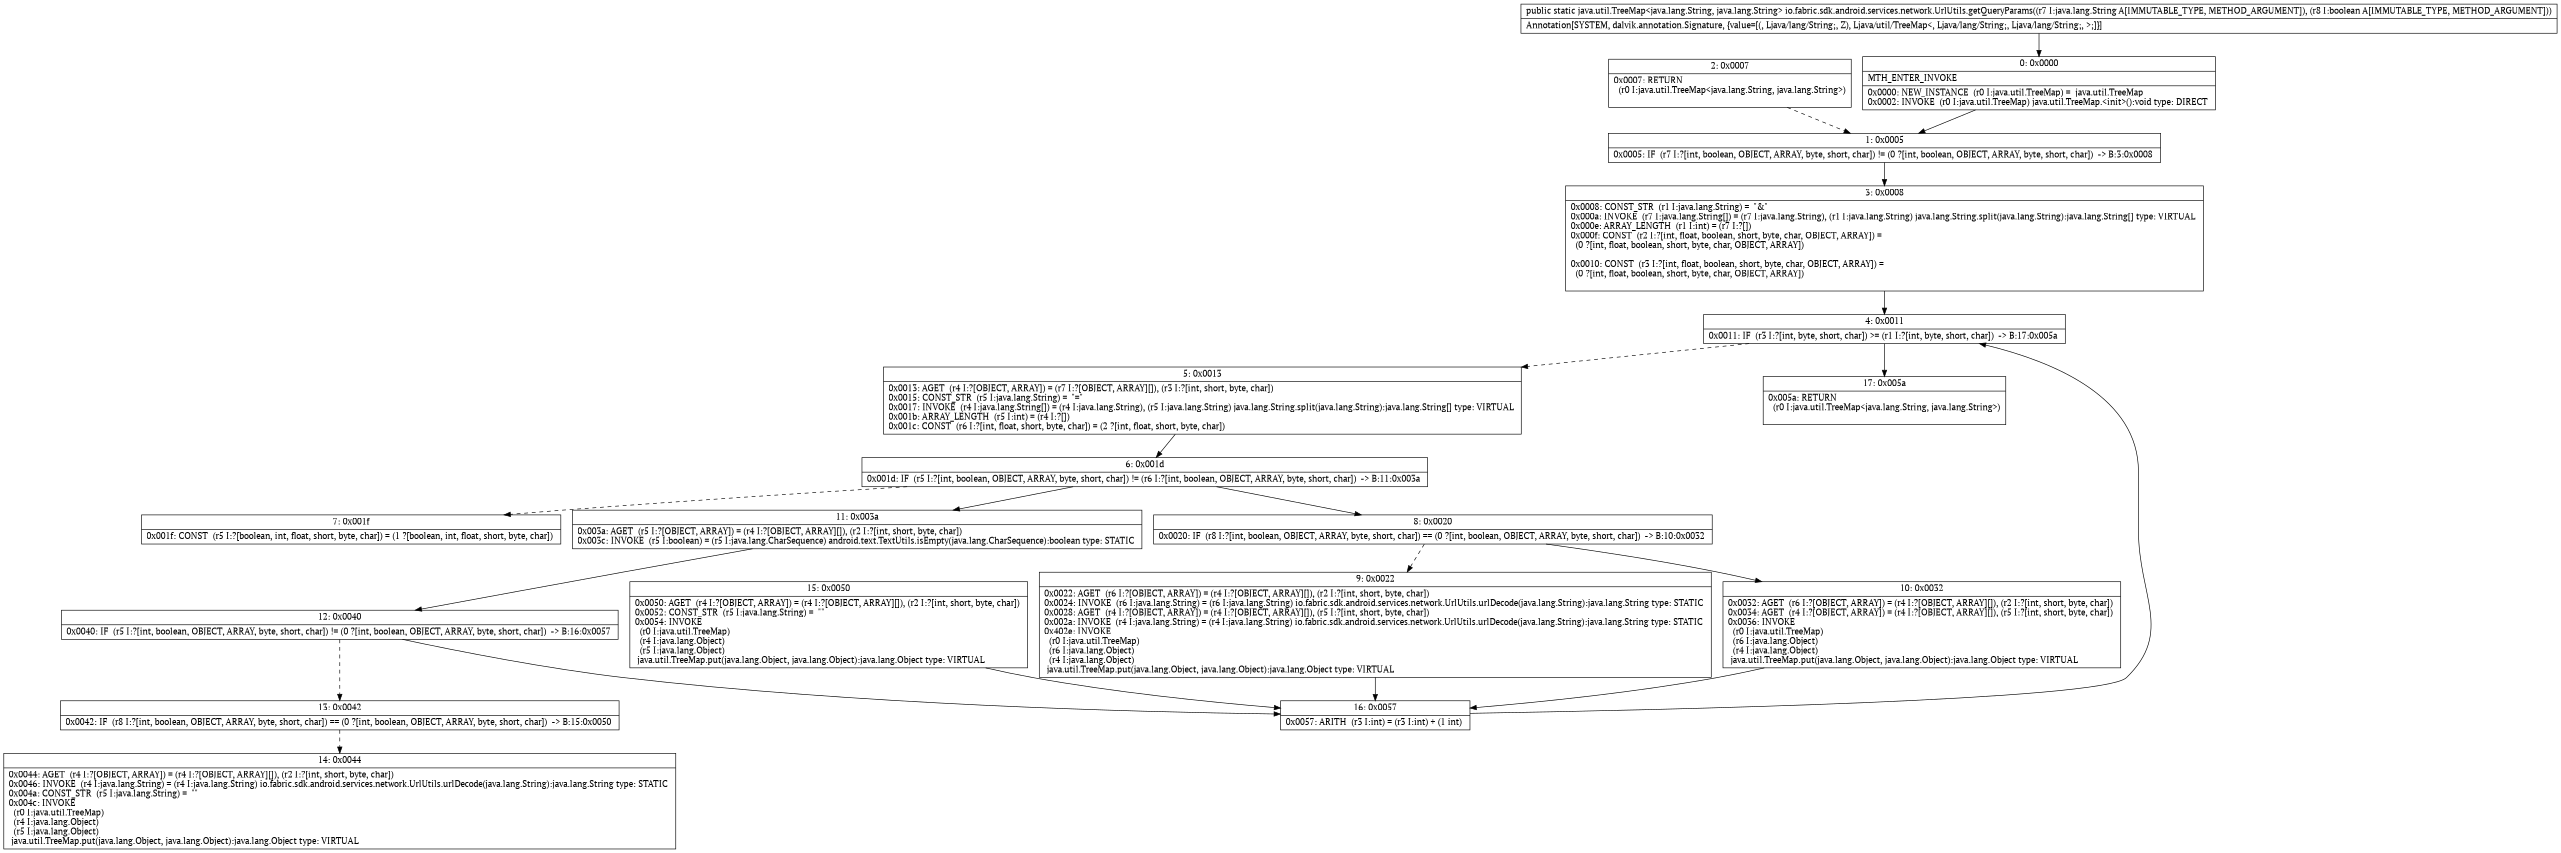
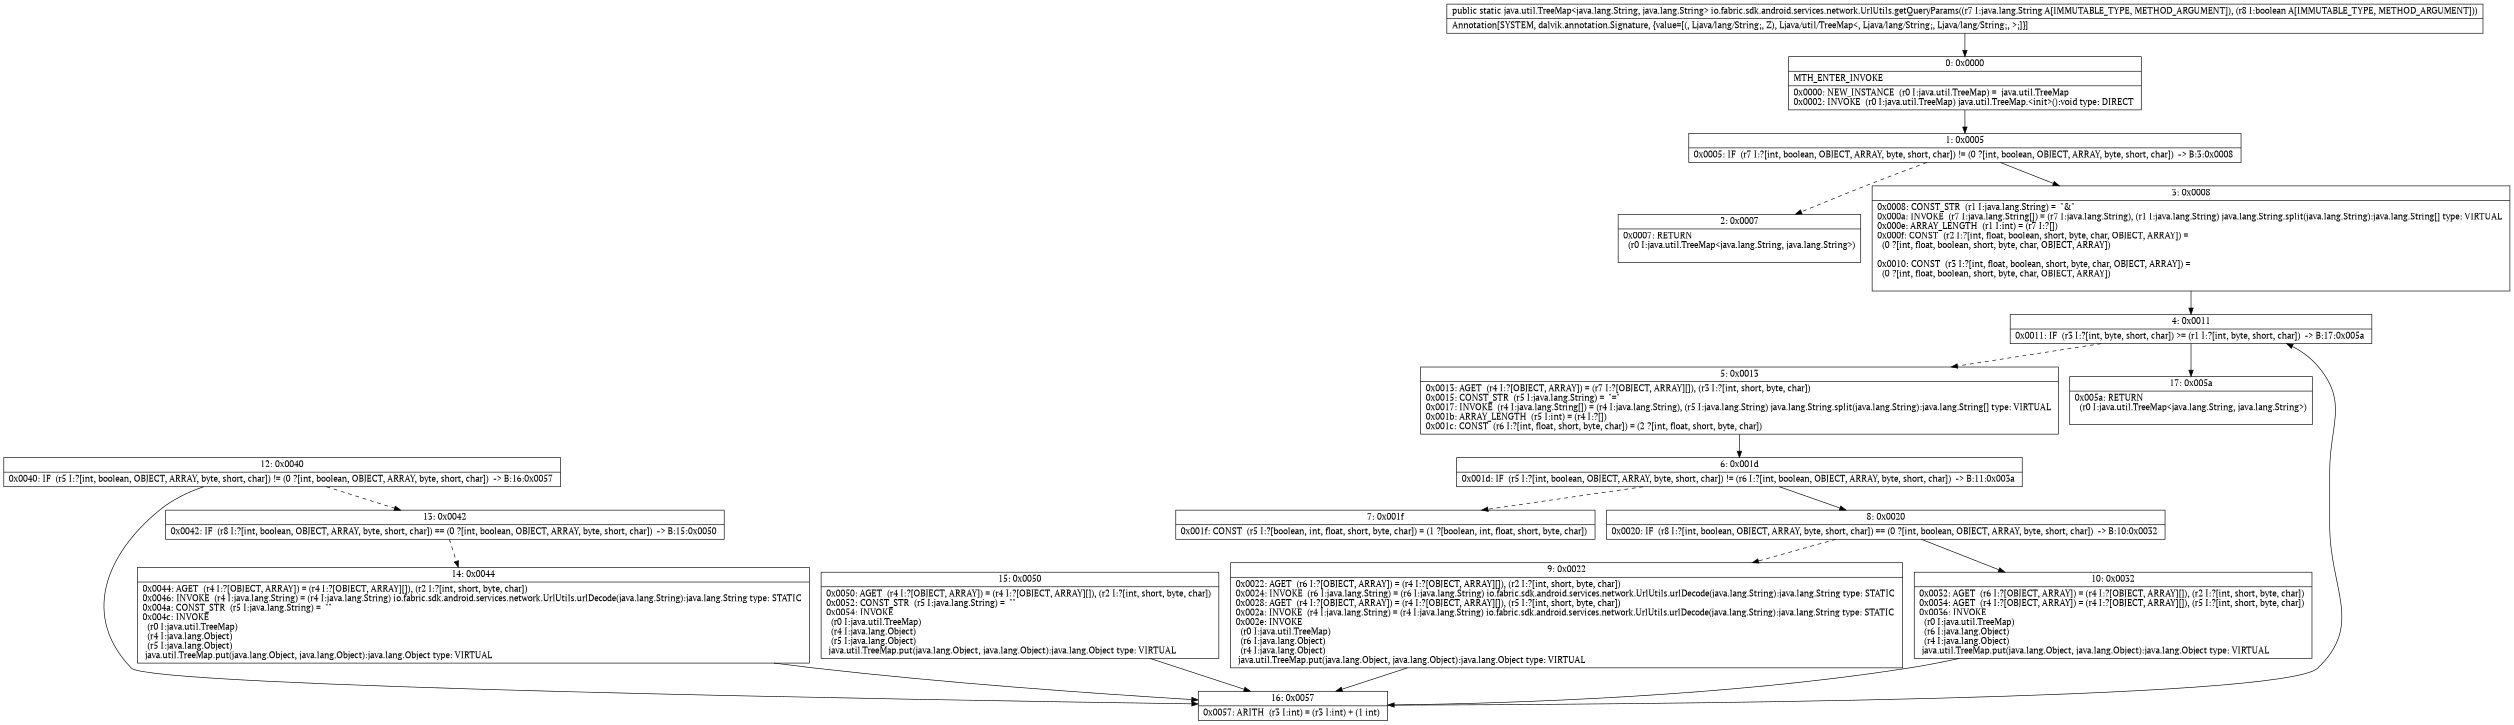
edge "2: 0x0007" -> "1: 0x0005": reversed
node "11: 0x003a": removed
node "9: 0x0022": text "0x402e: INVOKE" -> "0x002e: INVOKE"
edge "14: 0x0044" -> "16: 0x0057": added
